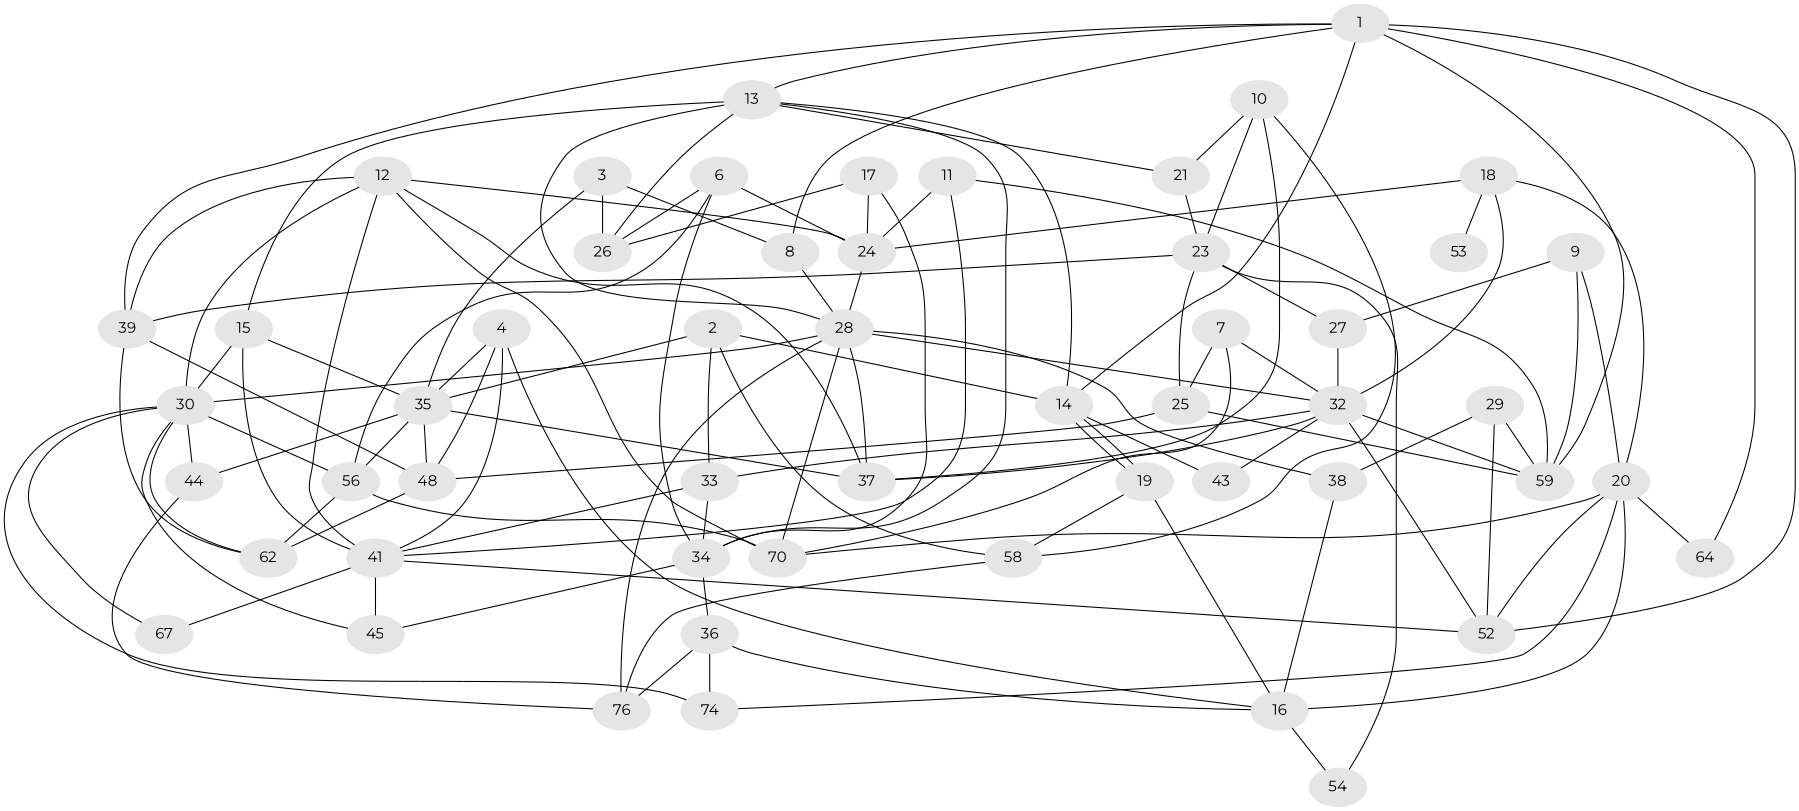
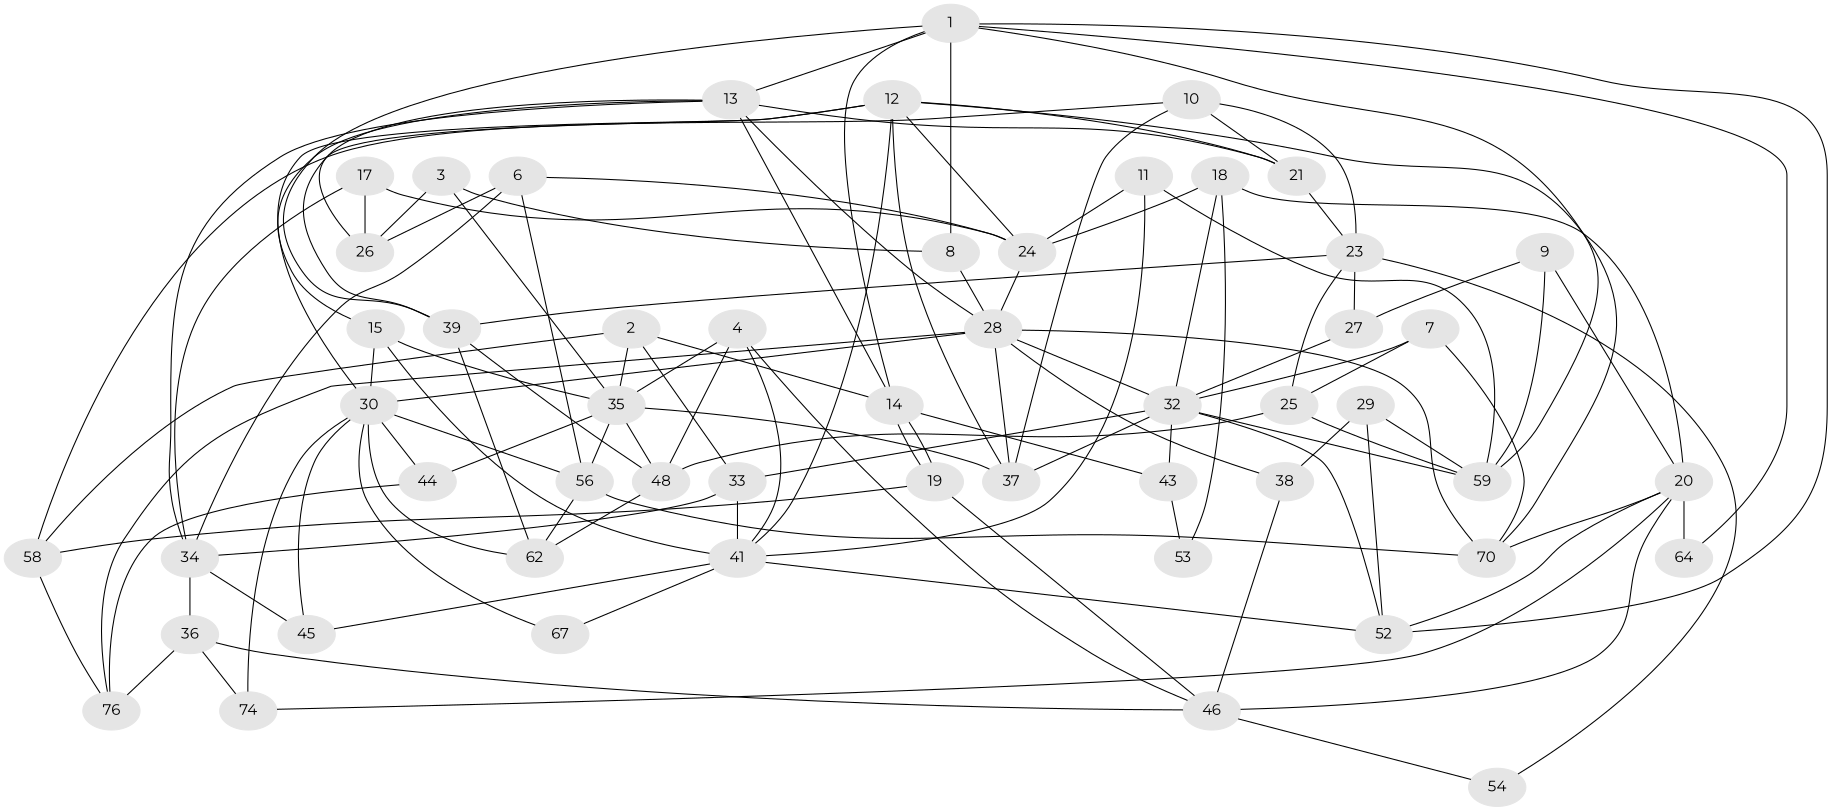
edge "12" -- "21": added
edge "43" -- "53": added
node "16": label "16" -> "46"
